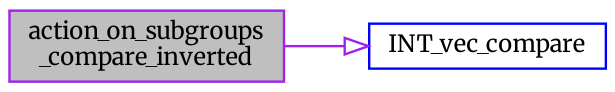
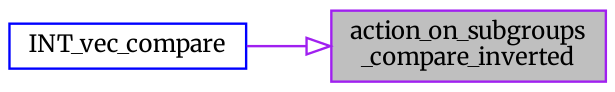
edge "action_on_subgroups _compare_inverted" -> "INT_vec_compare": reversed
